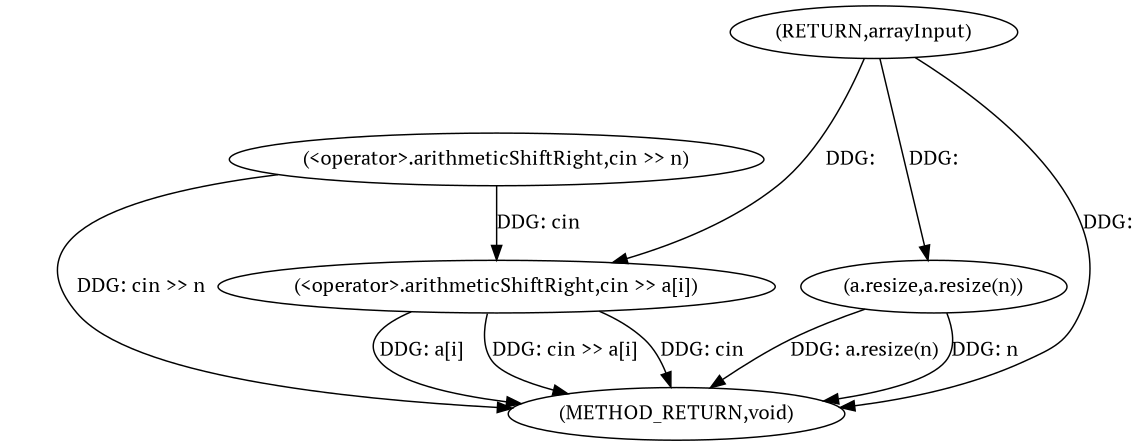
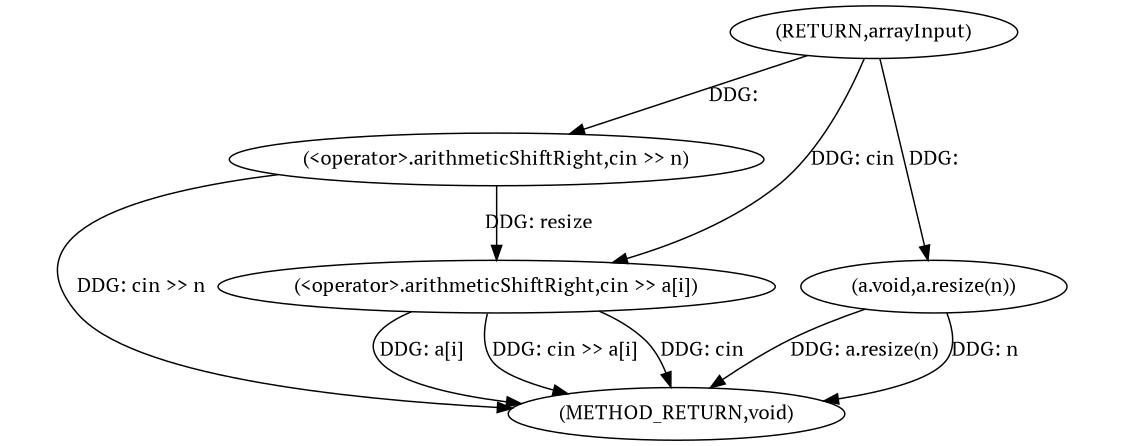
edge "(RETURN,arrayInput)" -> "(<operator>.arithmeticShiftRight,cin >> a[i])": label "DDG: " -> "DDG: cin"
edge "(<operator>.arithmeticShiftRight,cin >> n)" -> "(<operator>.arithmeticShiftRight,cin >> a[i])": label "DDG: cin" -> "DDG: resize"
edge "(RETURN,arrayInput)" -> "(METHOD_RETURN,void)": now "(RETURN,arrayInput)" -> "(<operator>.arithmeticShiftRight,cin >> n)"
node "(a.resize,a.resize(n))": label "(a.resize,a.resize(n))" -> "(a.void,a.resize(n))"
